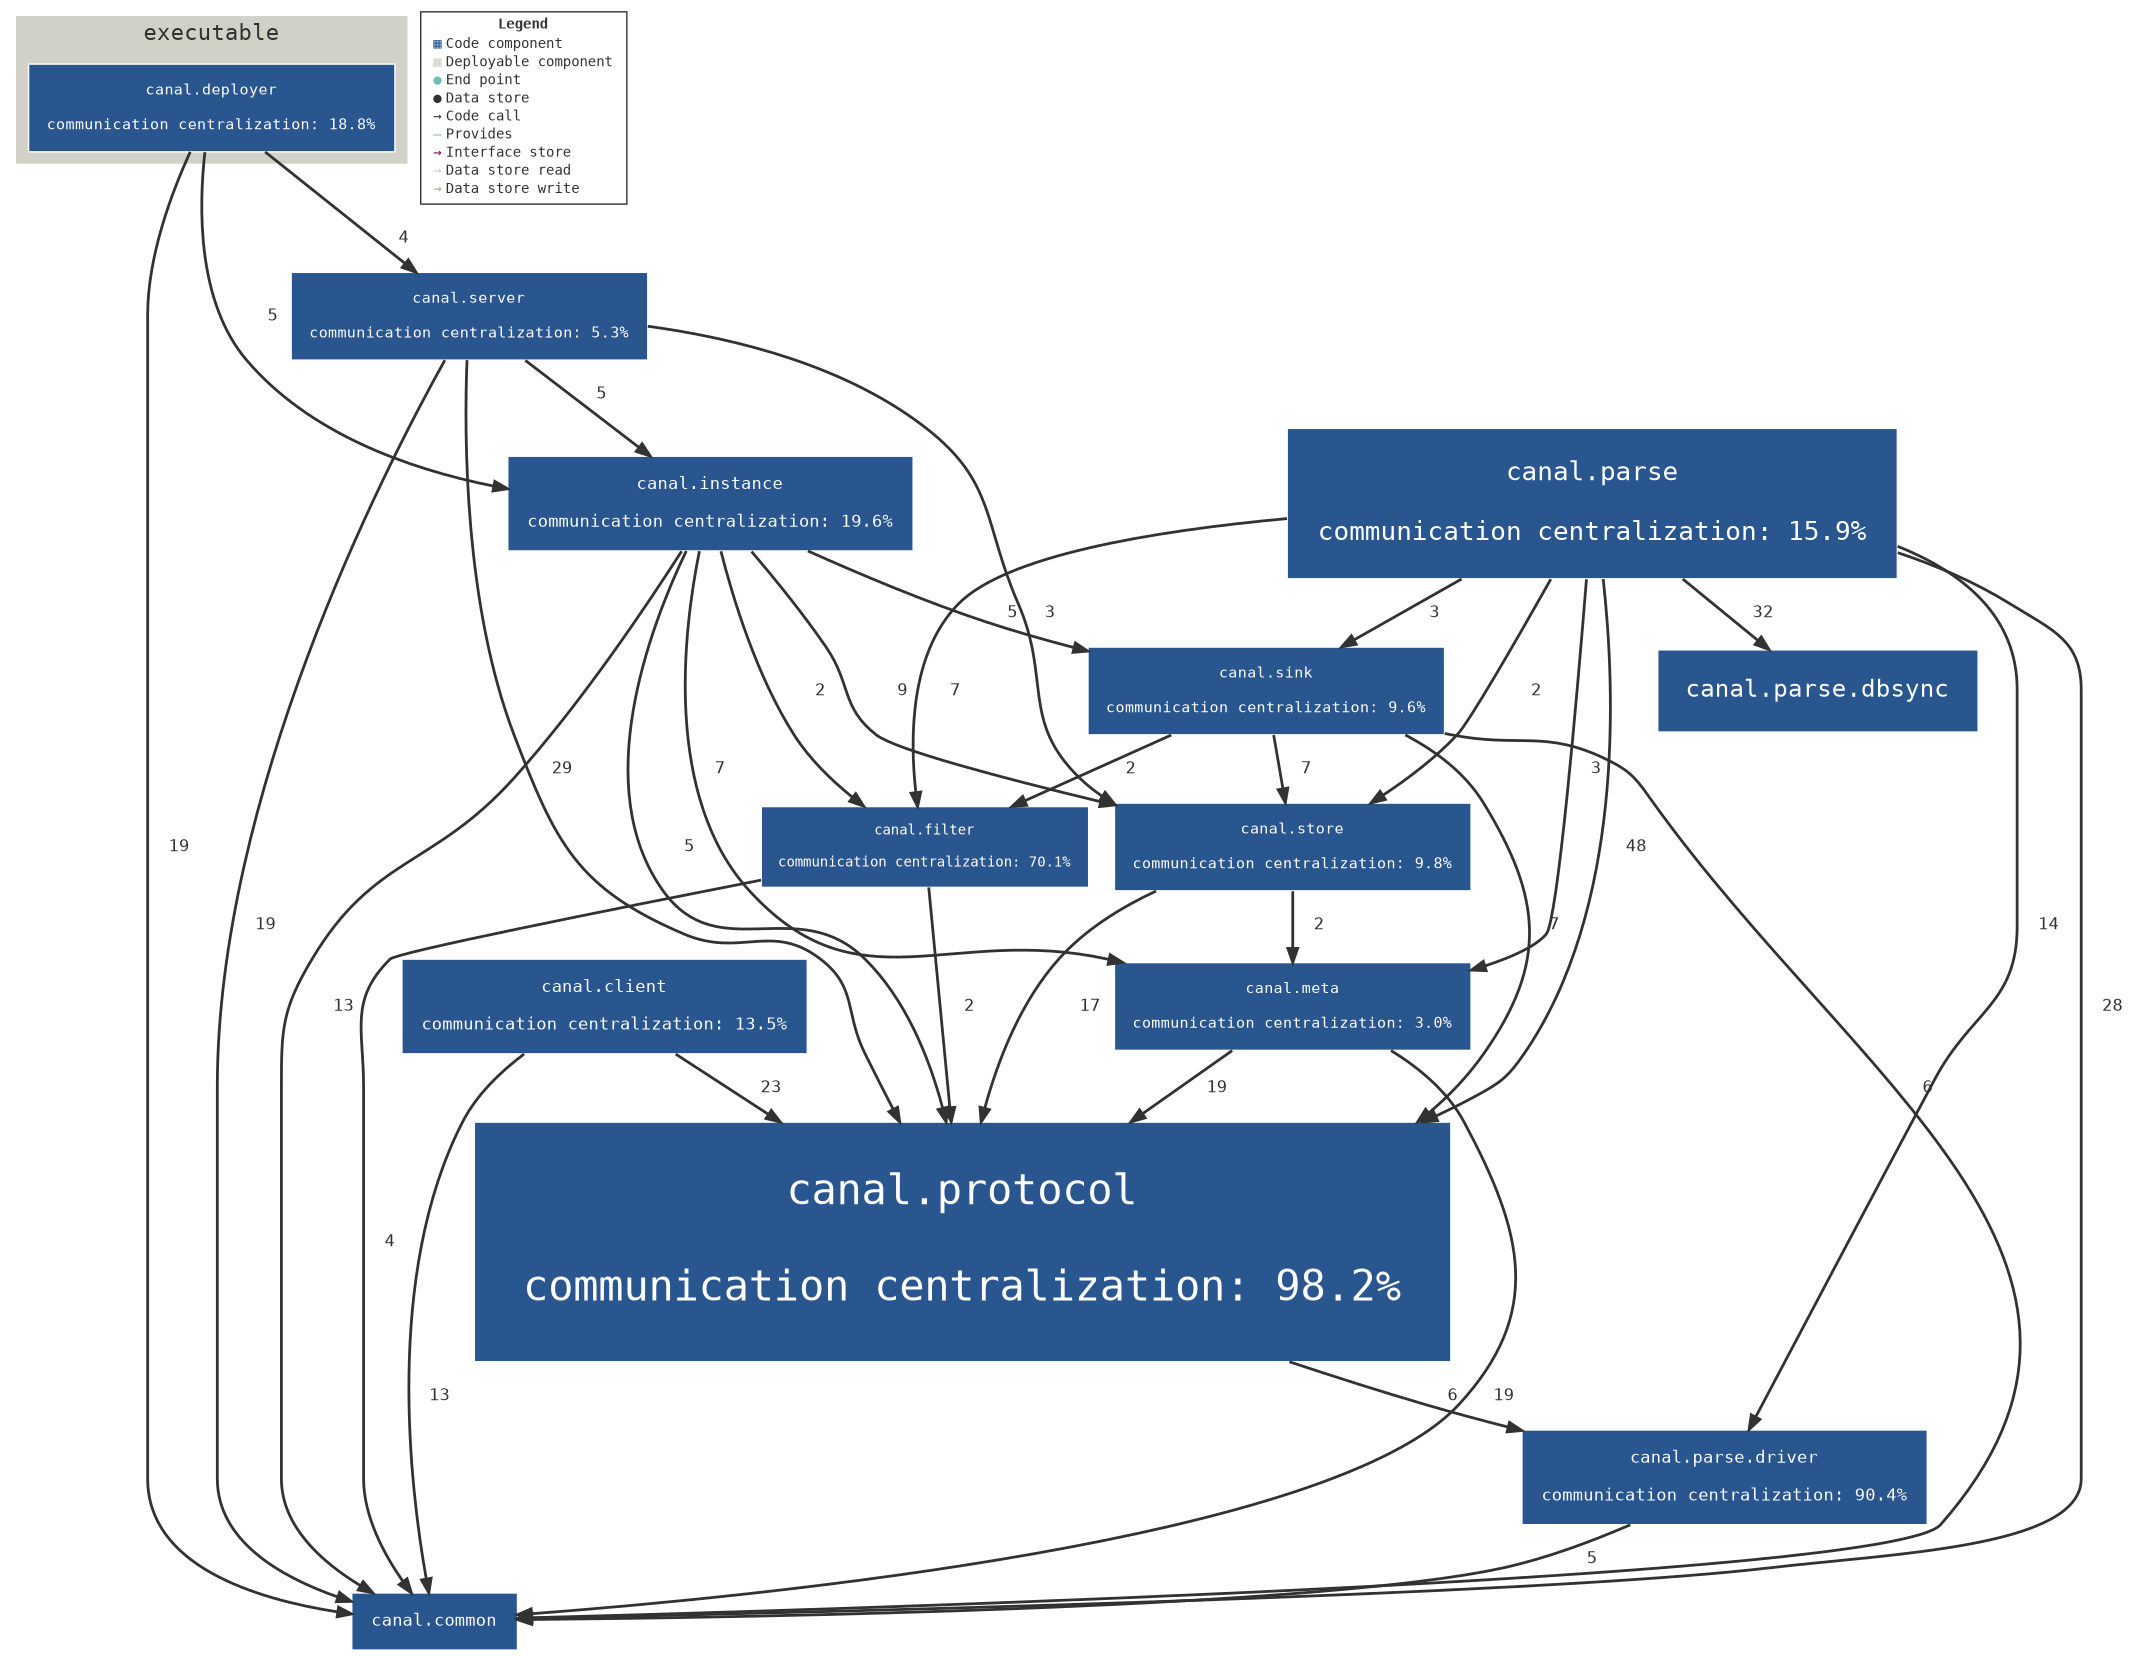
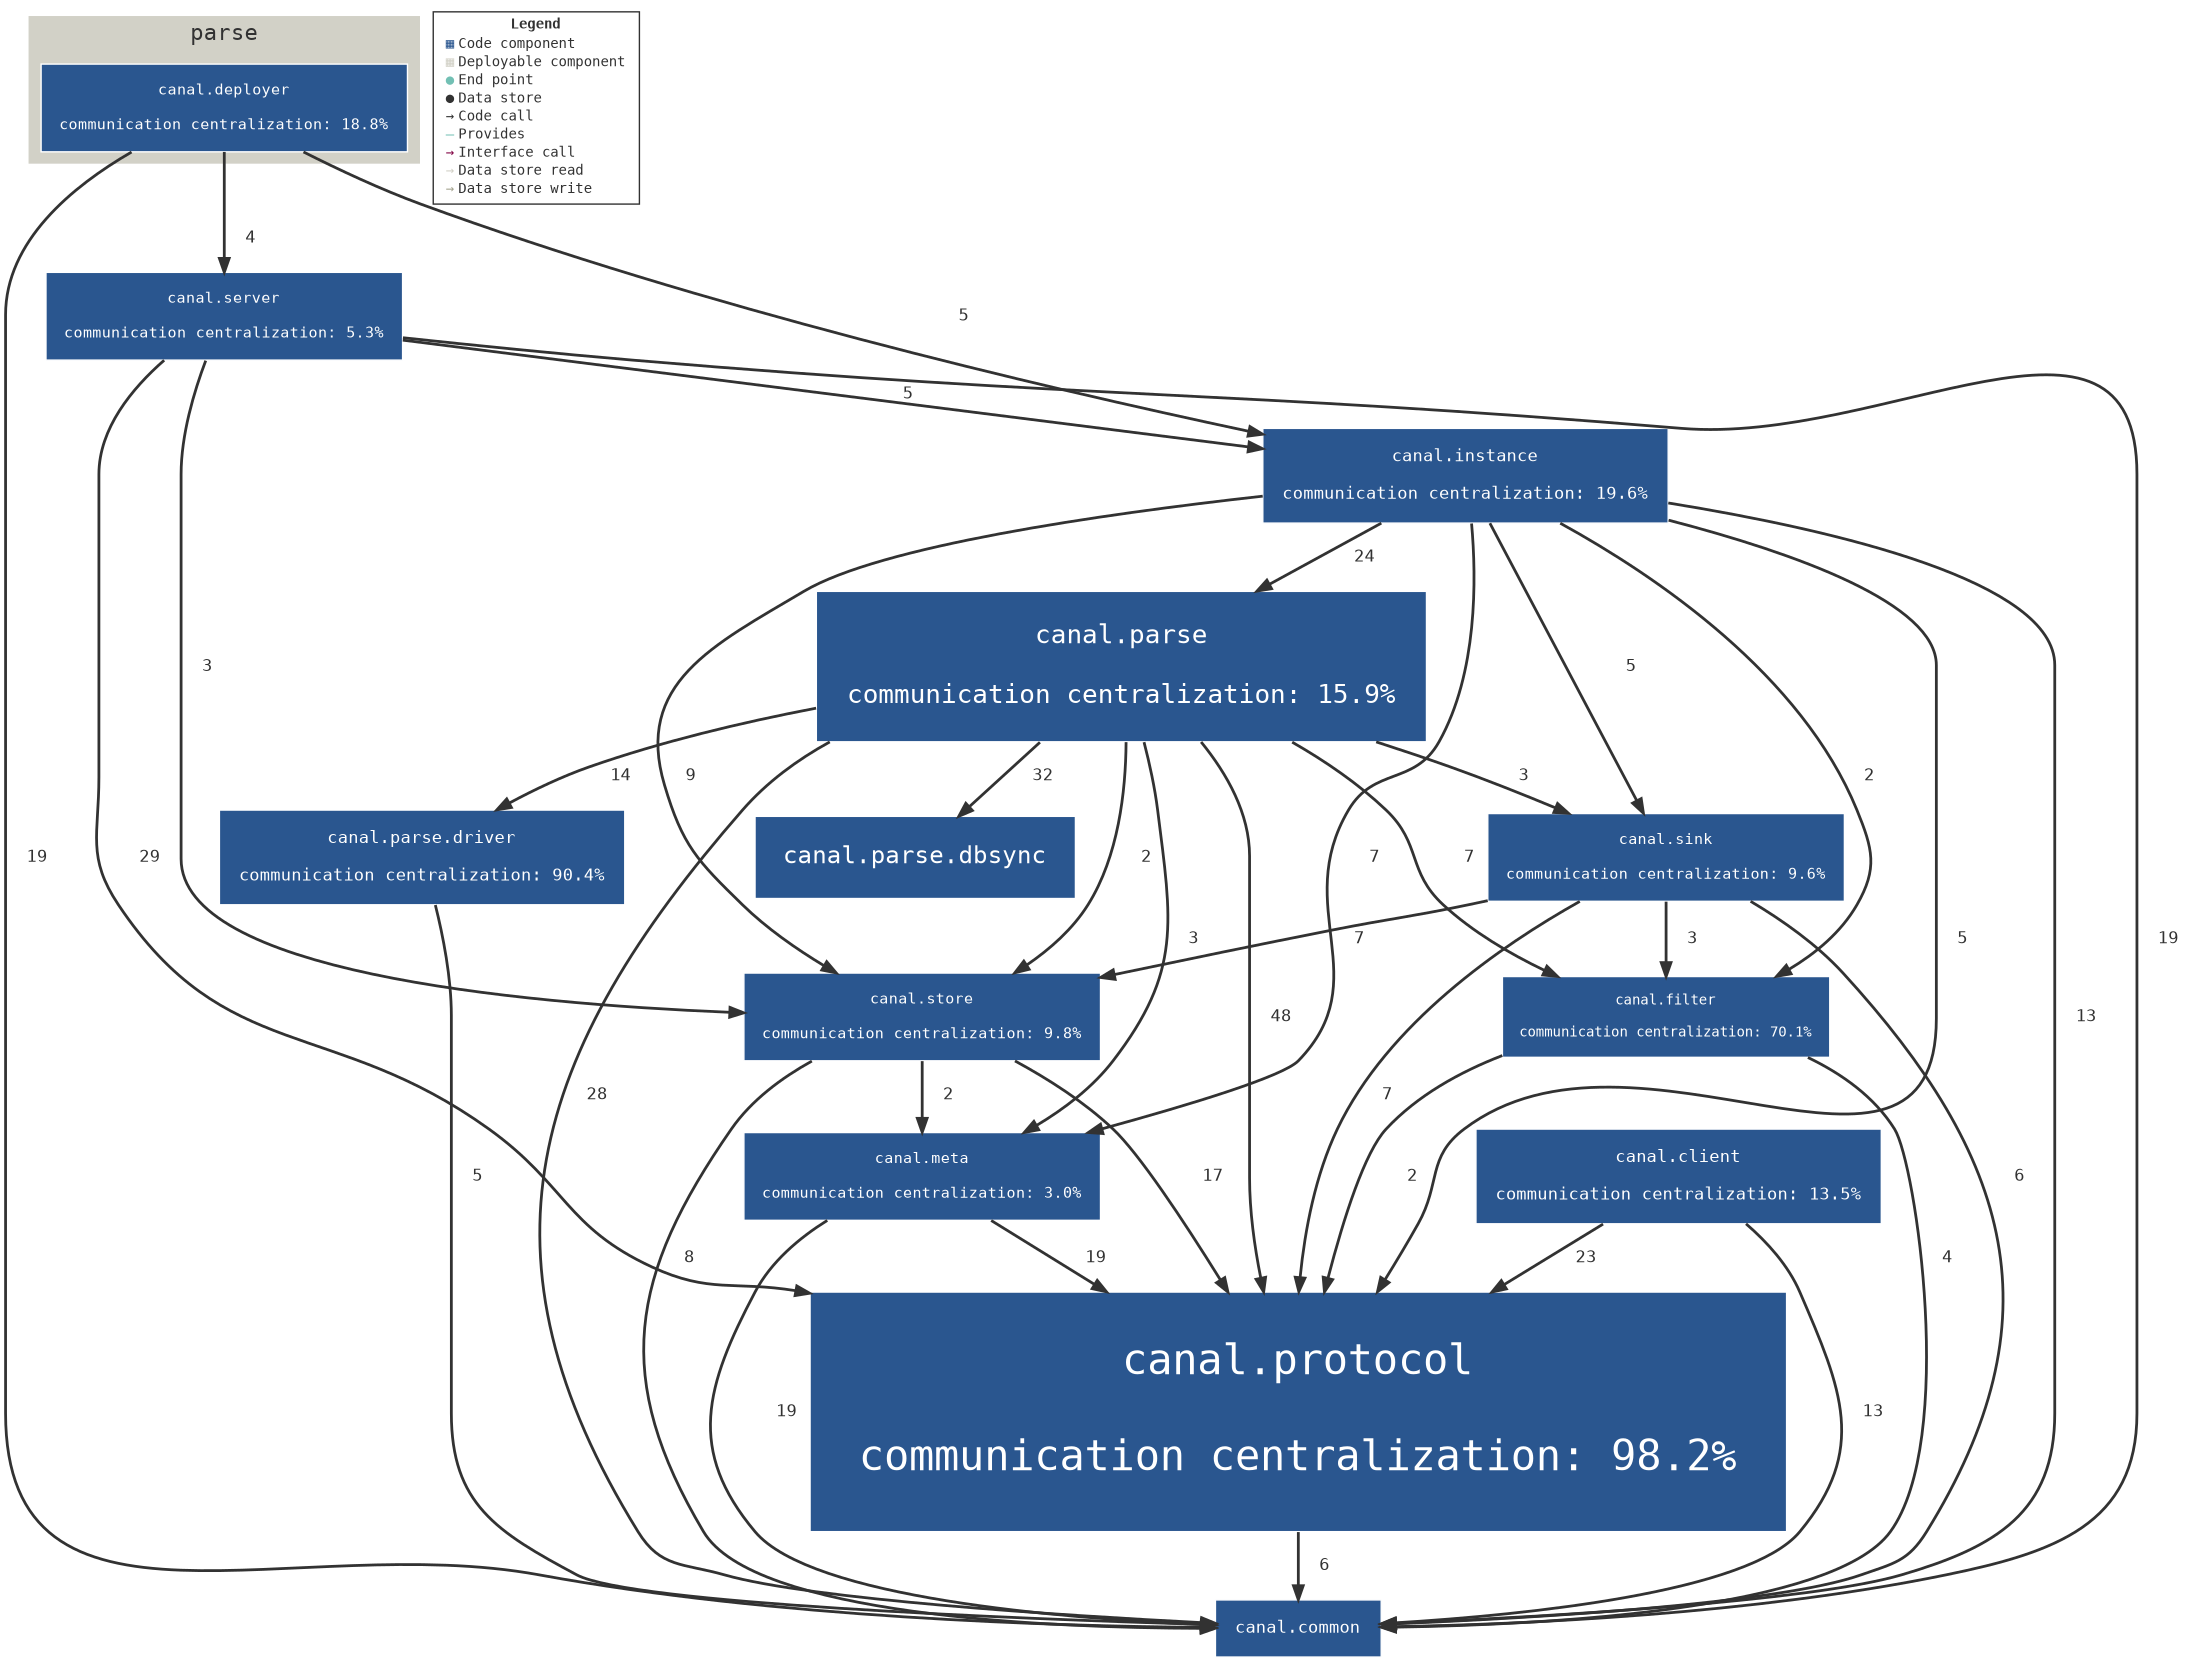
cluster "executable": label "executable" -> "parse"
node "Legend": text "Interface store" -> "Interface call"
edge "canal.instance communication centralization: 19.6%" -> "canal.parse communication centralization: 15.9%": added, label "24"
edge "canal.sink communication centralization: 9.6%" -> "canal.filter communication centralization: 70.1%": label "  2" -> "  3"
edge "canal.protocol communication centralization: 98.2%" -> "canal.parse.driver communication centralization: 90.4%": now "canal.protocol communication centralization: 98.2%" -> "canal.common"
edge "canal.store communication centralization: 9.8%" -> "canal.common": added, label "8"
